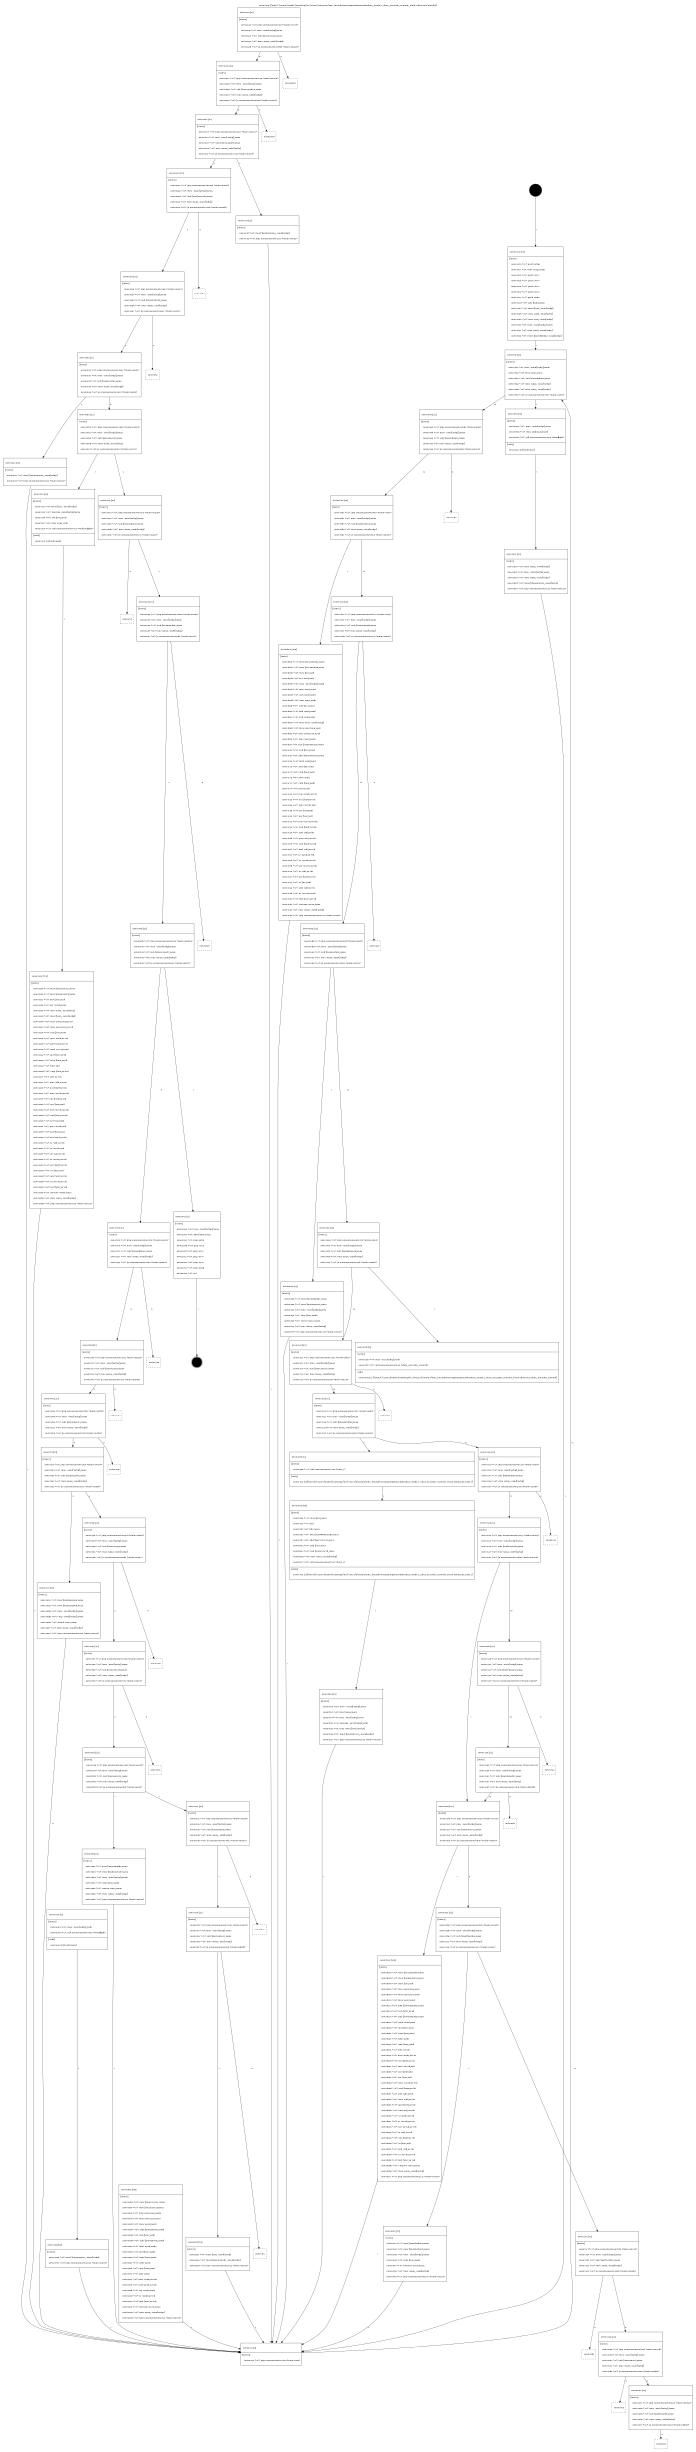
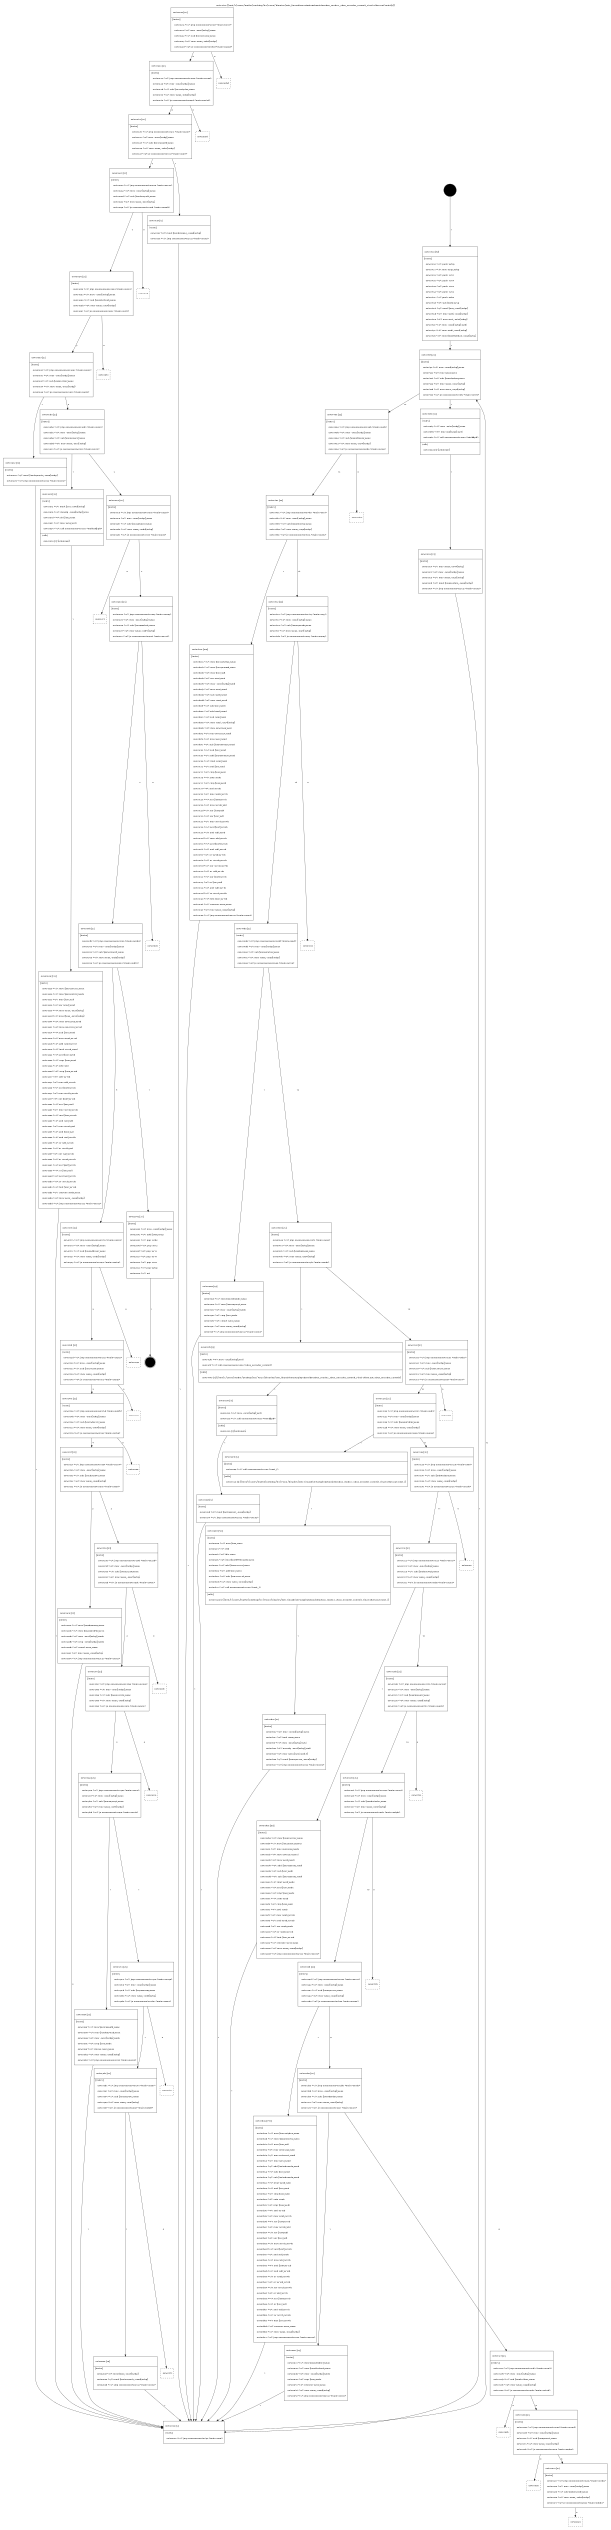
edge "0x401c7b [9]" -> "0x401c84 [9]": added, label "1"
edge "0x401552 [25]" -> "0x40159d [25]": now "0x401552 [25]" -> "0x4019ba [88]"
